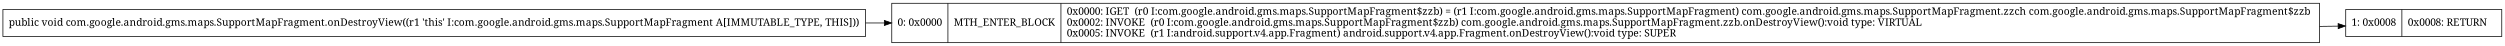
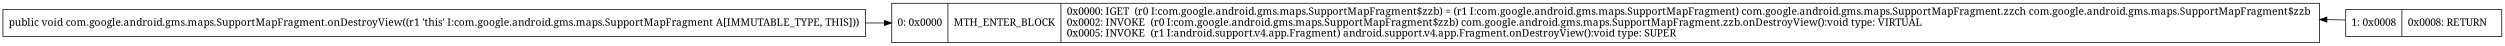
edge "0: 0x0000" -> "1: 0x0008": reversed
